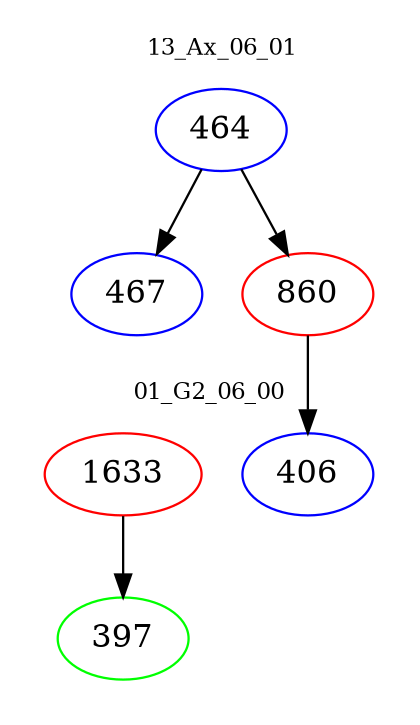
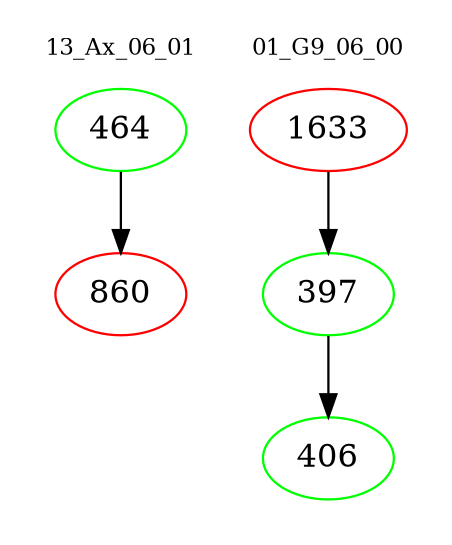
node "464": color blue -> green
node "467": removed
edge "860" -> "406": now "397" -> "406"
cluster "01_G2_06_00": label "01_G2_06_00" -> "01_G9_06_00"
node "406": color blue -> green
